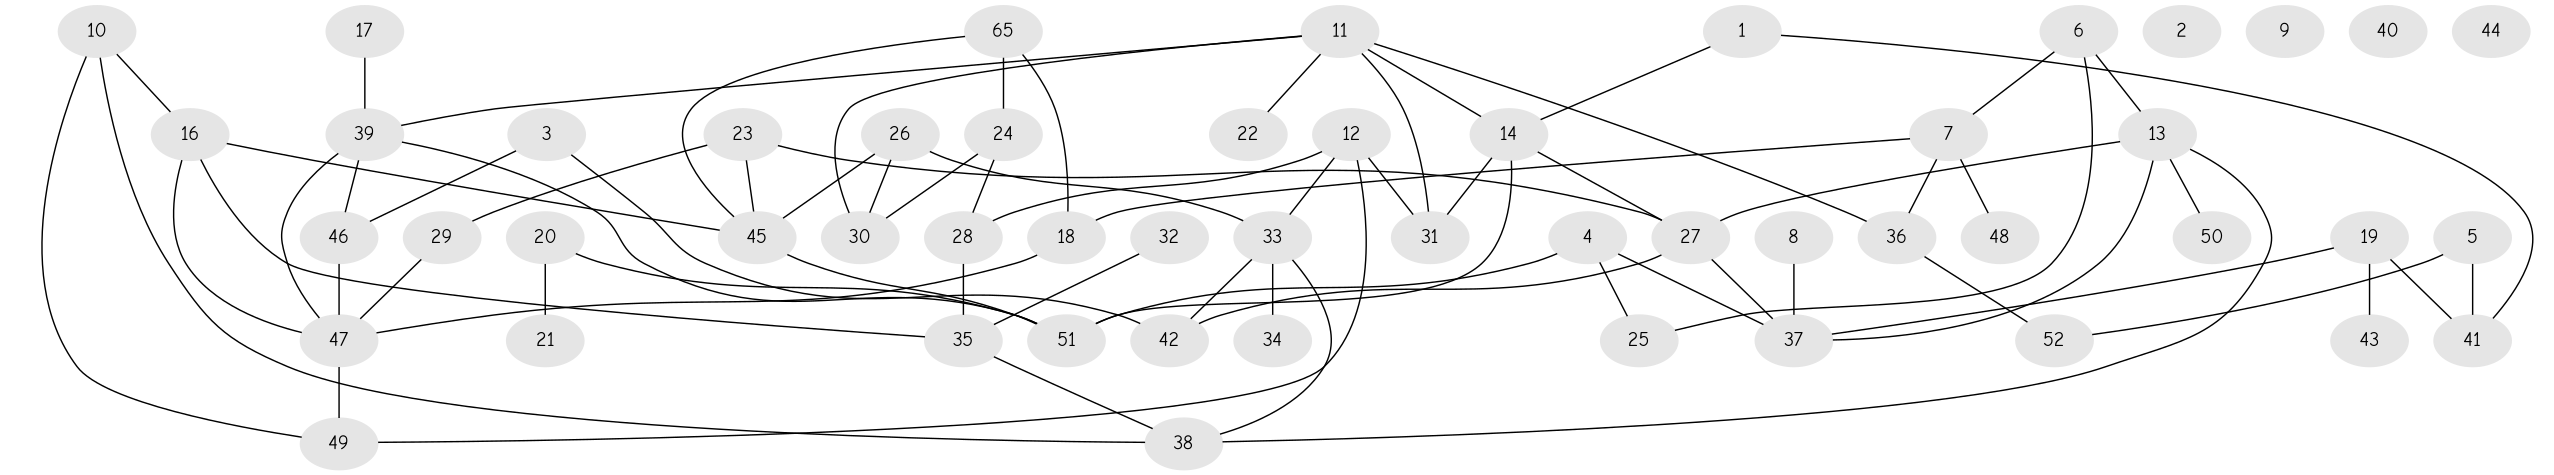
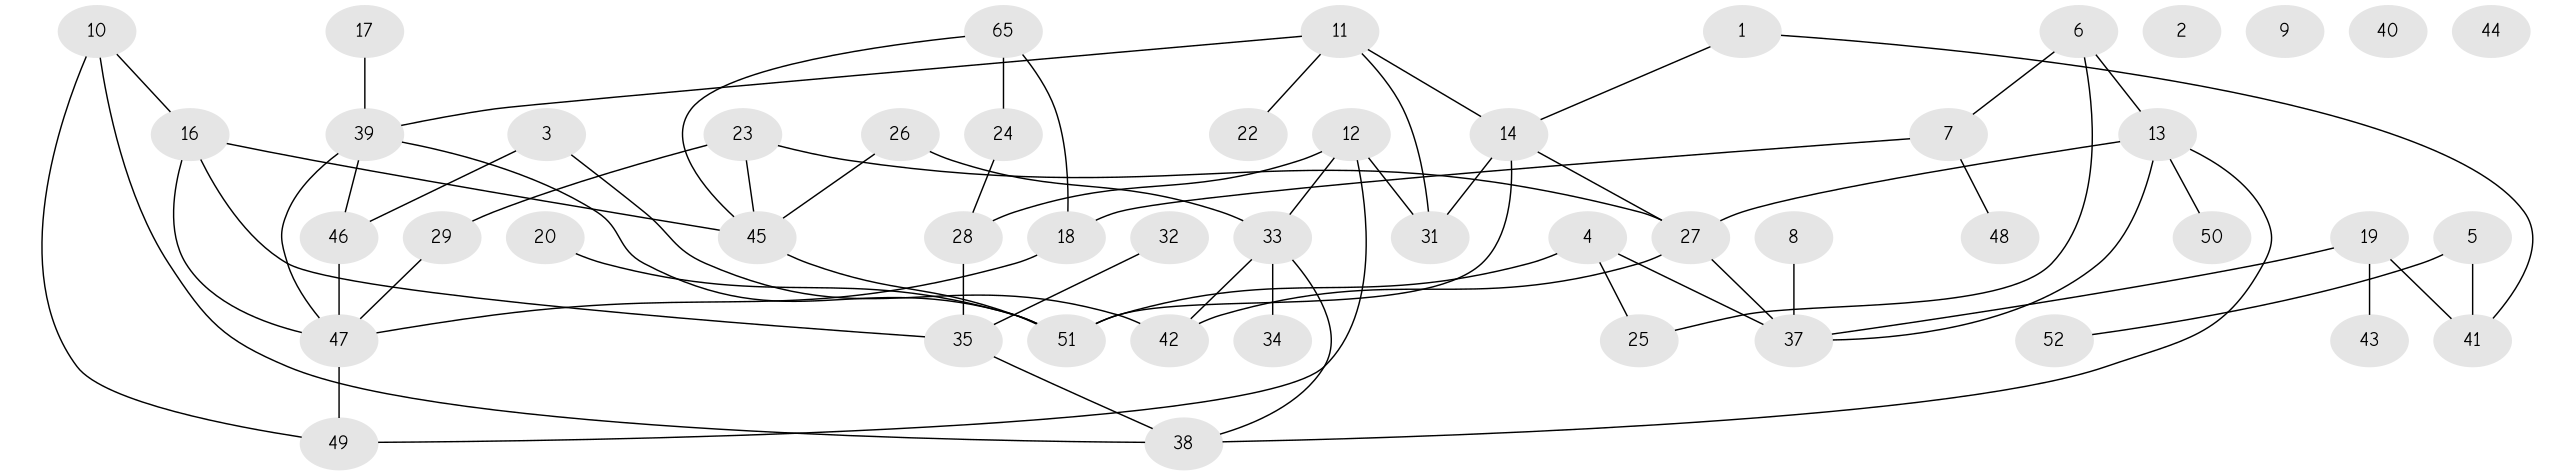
node "30": removed
node "36": removed
node "21": removed
